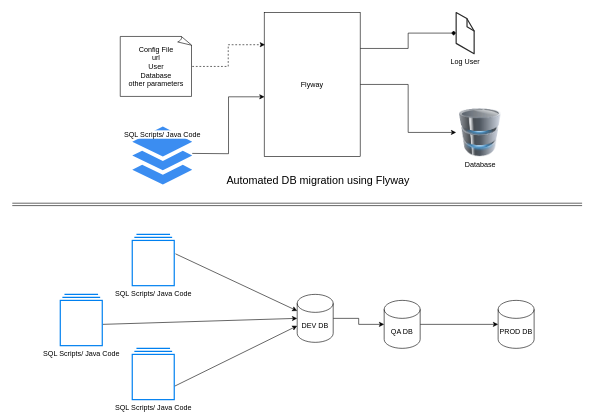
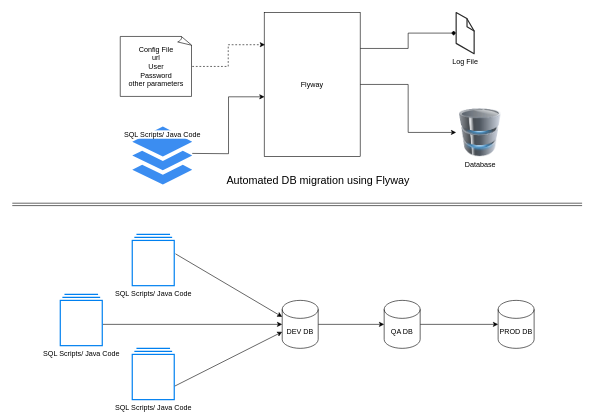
node "Log User": label "Log User" -> "Log File"
node "Config File url User Database other parameters": label "Config File url User Database other parameters" -> "Config File url User Password other parameters"
node "DEV DB": moved (315, 318) -> (300, 324)
